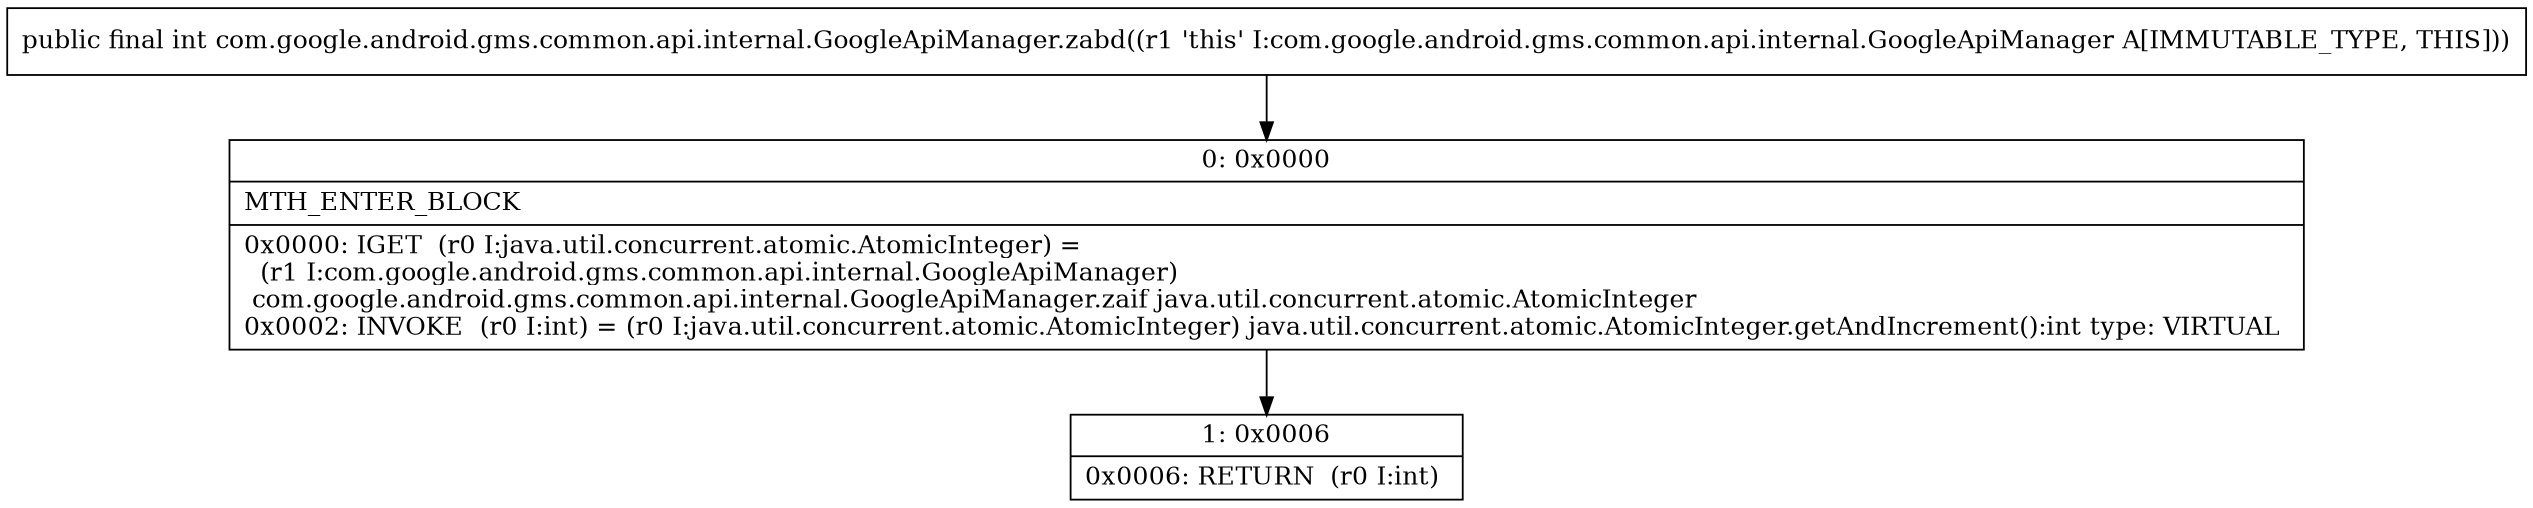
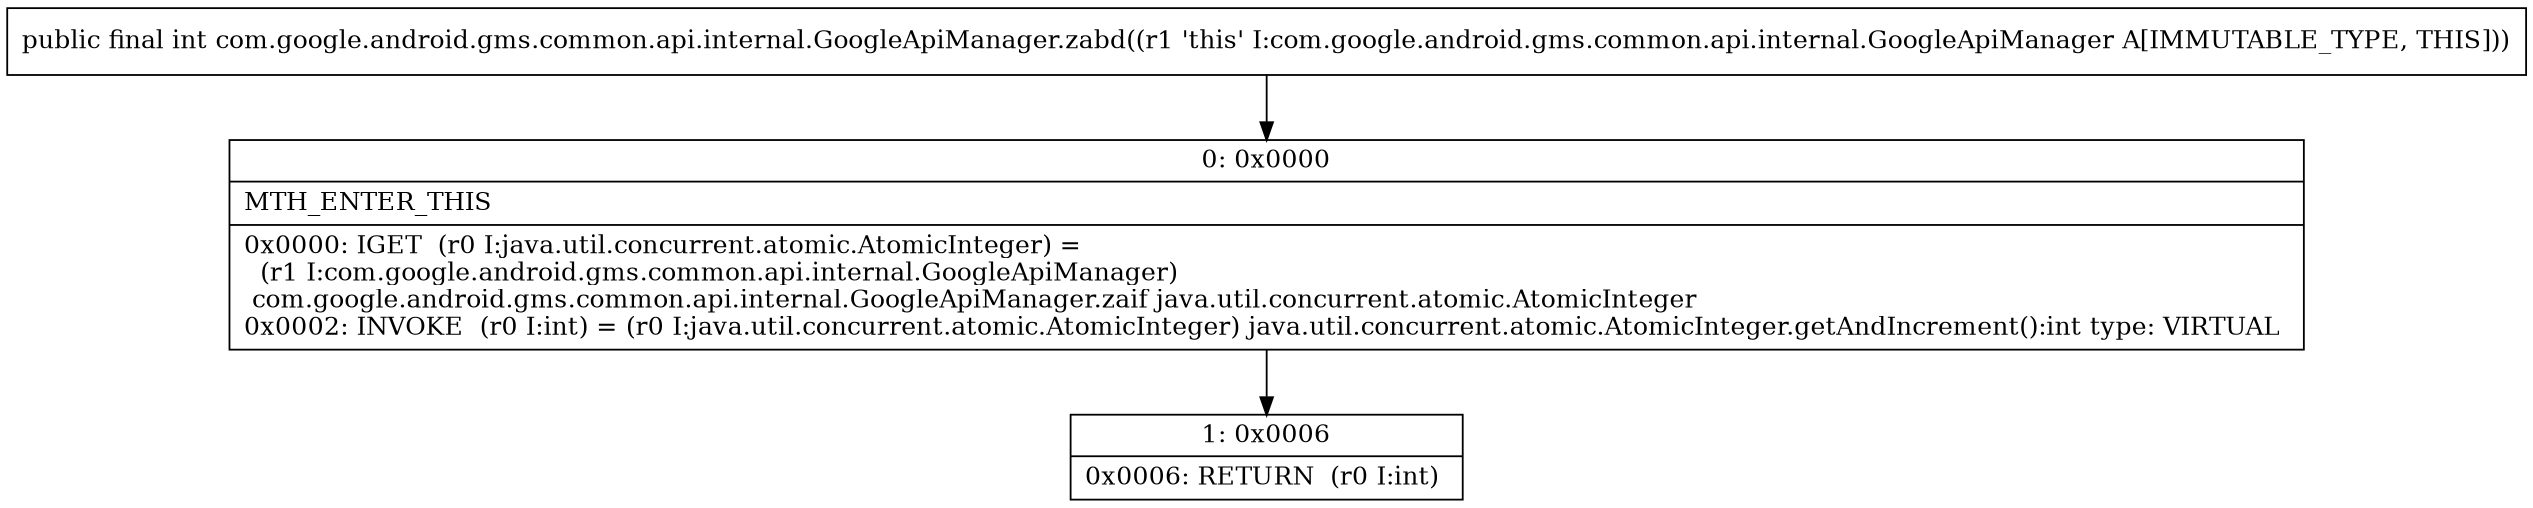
node "0: 0x0000": text "MTH_ENTER_BLOCK" -> "MTH_ENTER_THIS"
